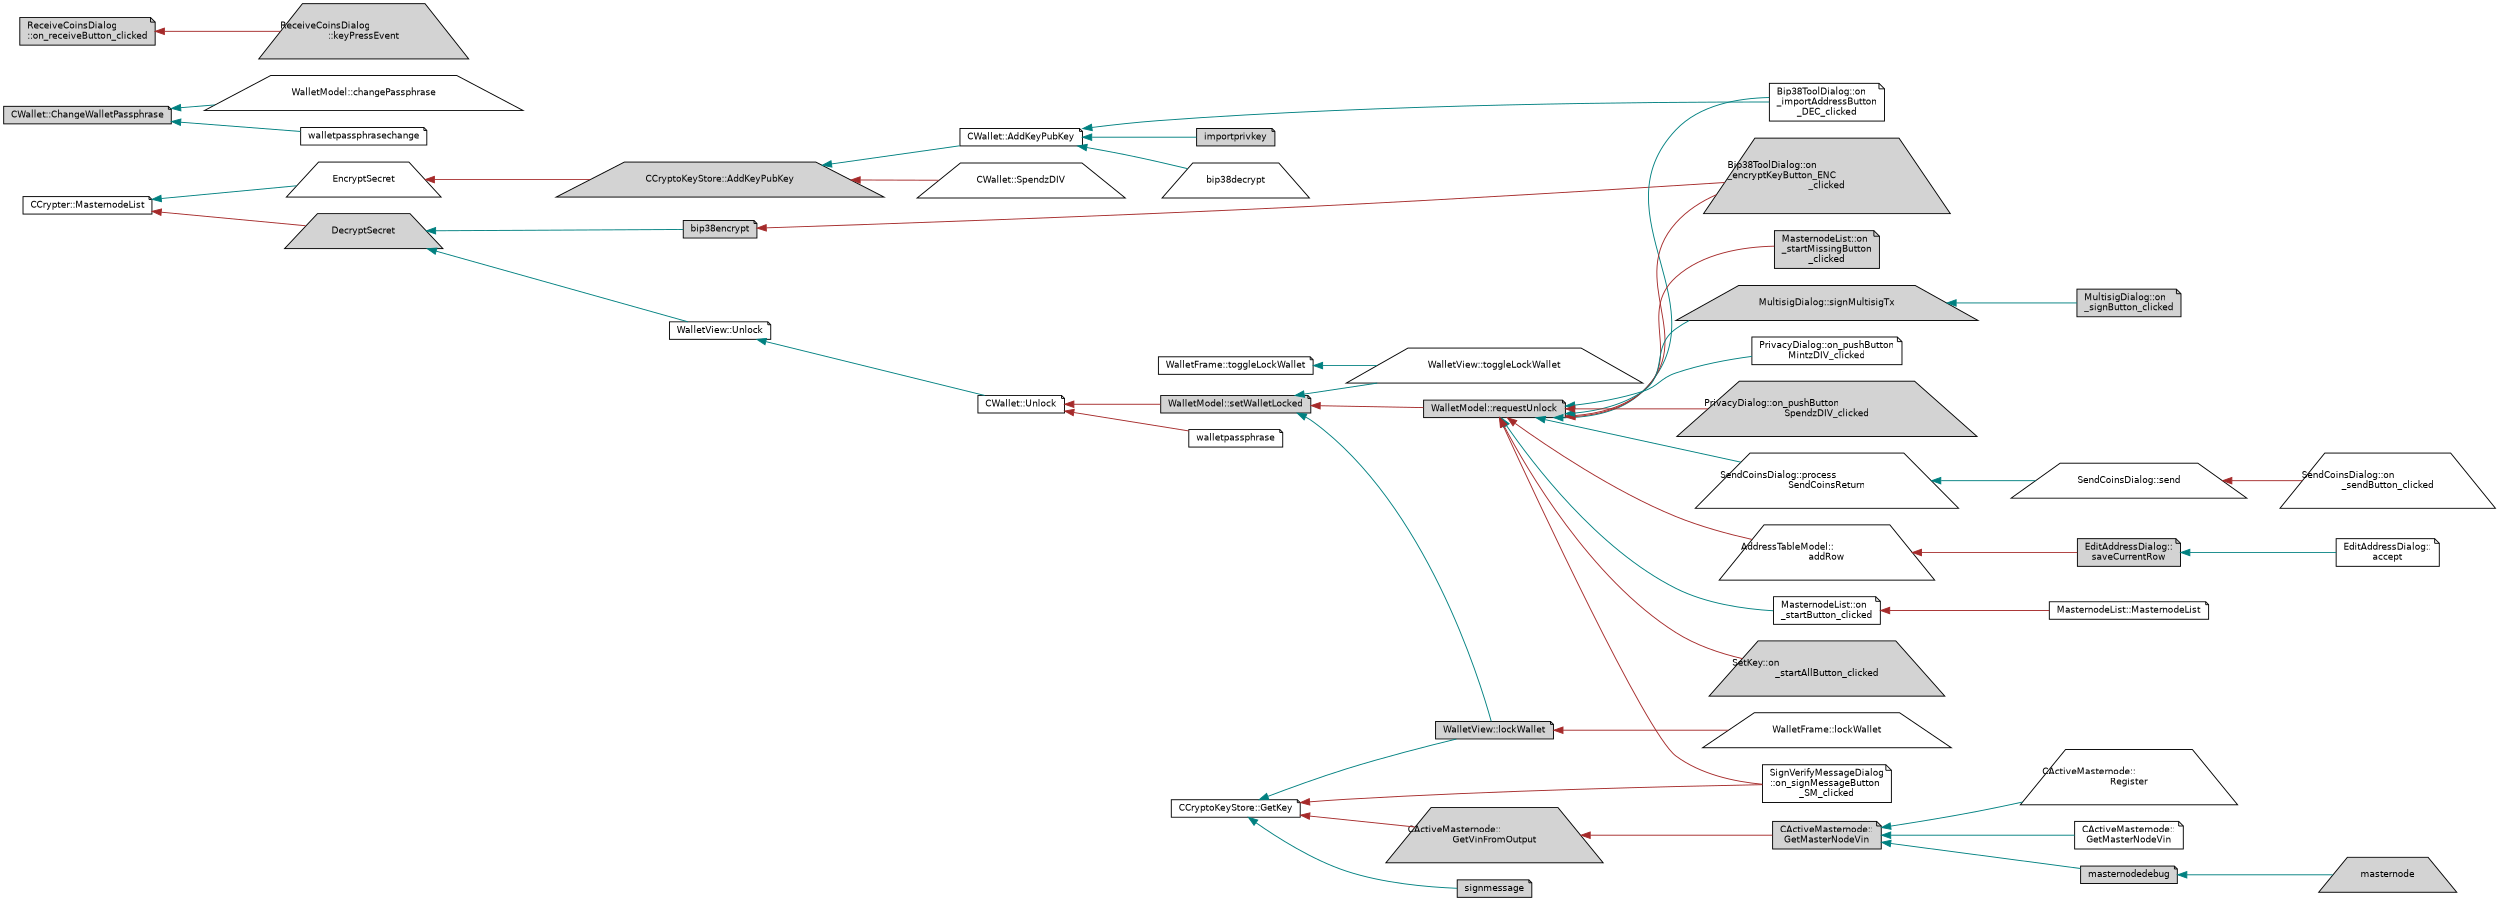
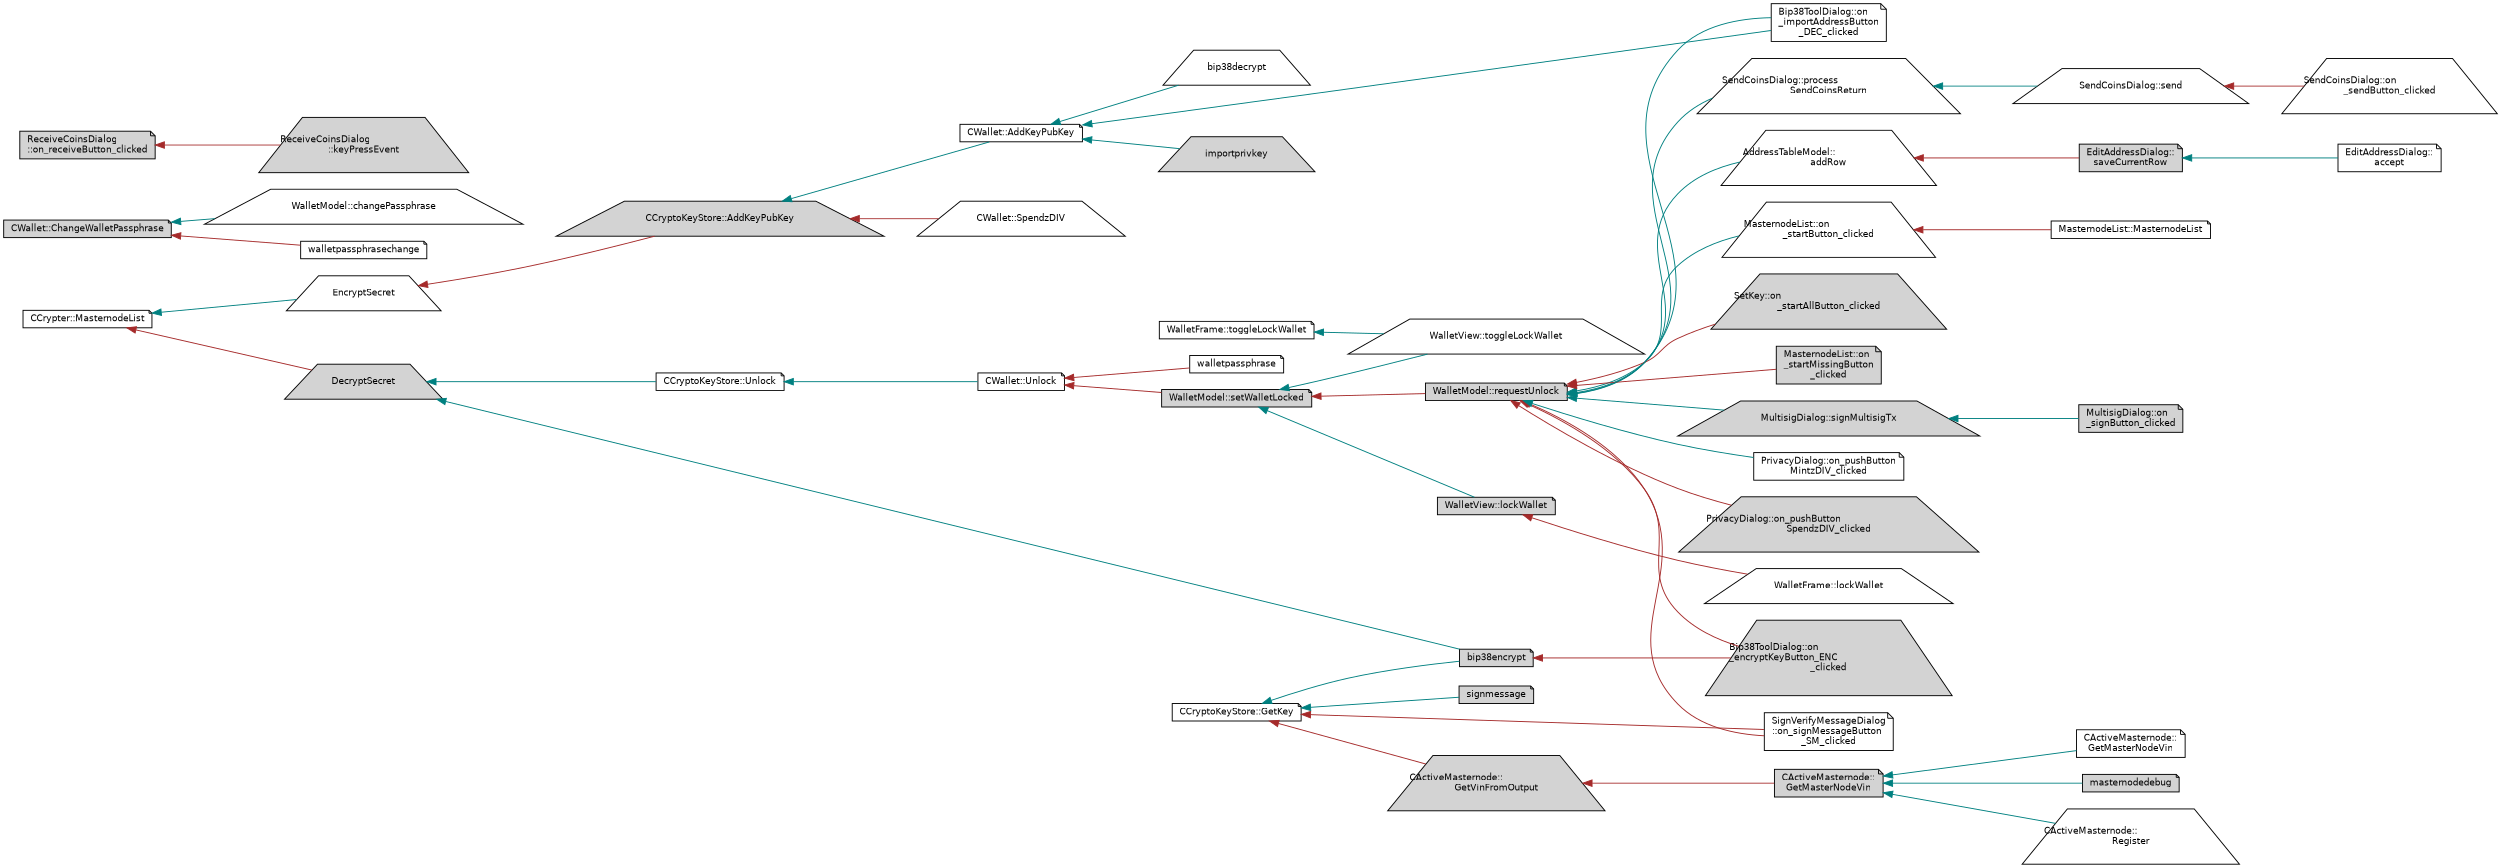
edge "walletpassphrasechange" -> "CWallet::ChangeWalletPassphrase": color teal -> brown
node "importprivkey": shape note -> trapezium
node "WalletView::Unlock": label "WalletView::Unlock" -> "CCryptoKeyStore::Unlock"
edge "AddressTableModel:: addRow" -> "WalletModel::requestUnlock": color brown -> teal
node "MasternodeList::on _startButton_clicked": shape note -> trapezium
edge "WalletView::lockWallet" -> "CCryptoKeyStore::GetKey": now "bip38encrypt" -> "CCryptoKeyStore::GetKey"
node "masternode": removed
